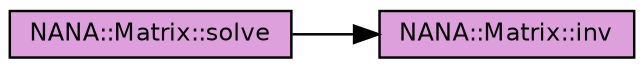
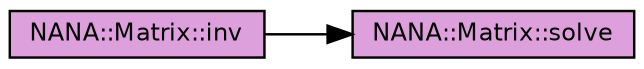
edge "NANA::Matrix::solve" -> "NANA::Matrix::inv": reversed
